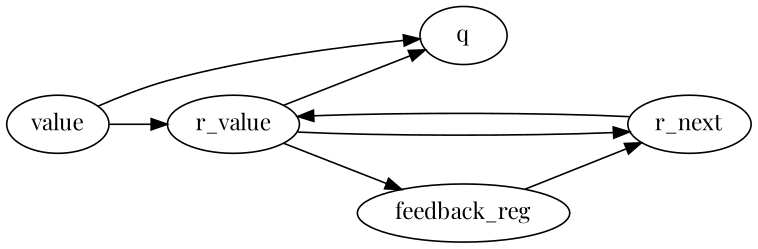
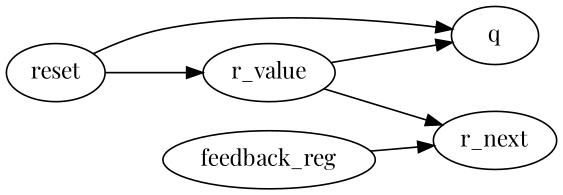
edge "r_next" -> "r_value": removed
node "value": label "value" -> "reset"
edge "r_value" -> "feedback_reg": removed
